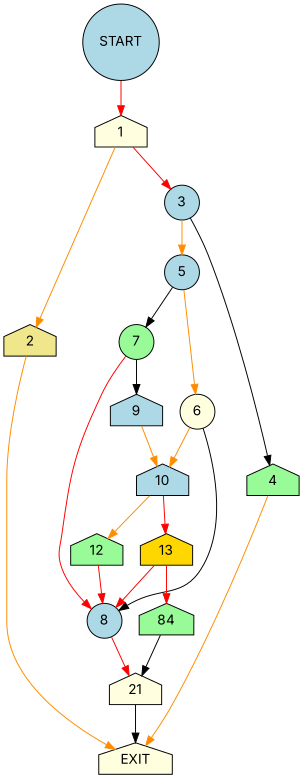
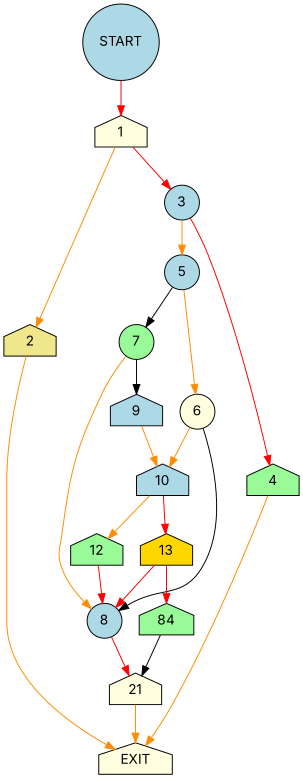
edge "3" -> "4": color black -> red
edge "7" -> "8": color red -> darkorange
edge "21" -> "EXIT": color black -> darkorange
